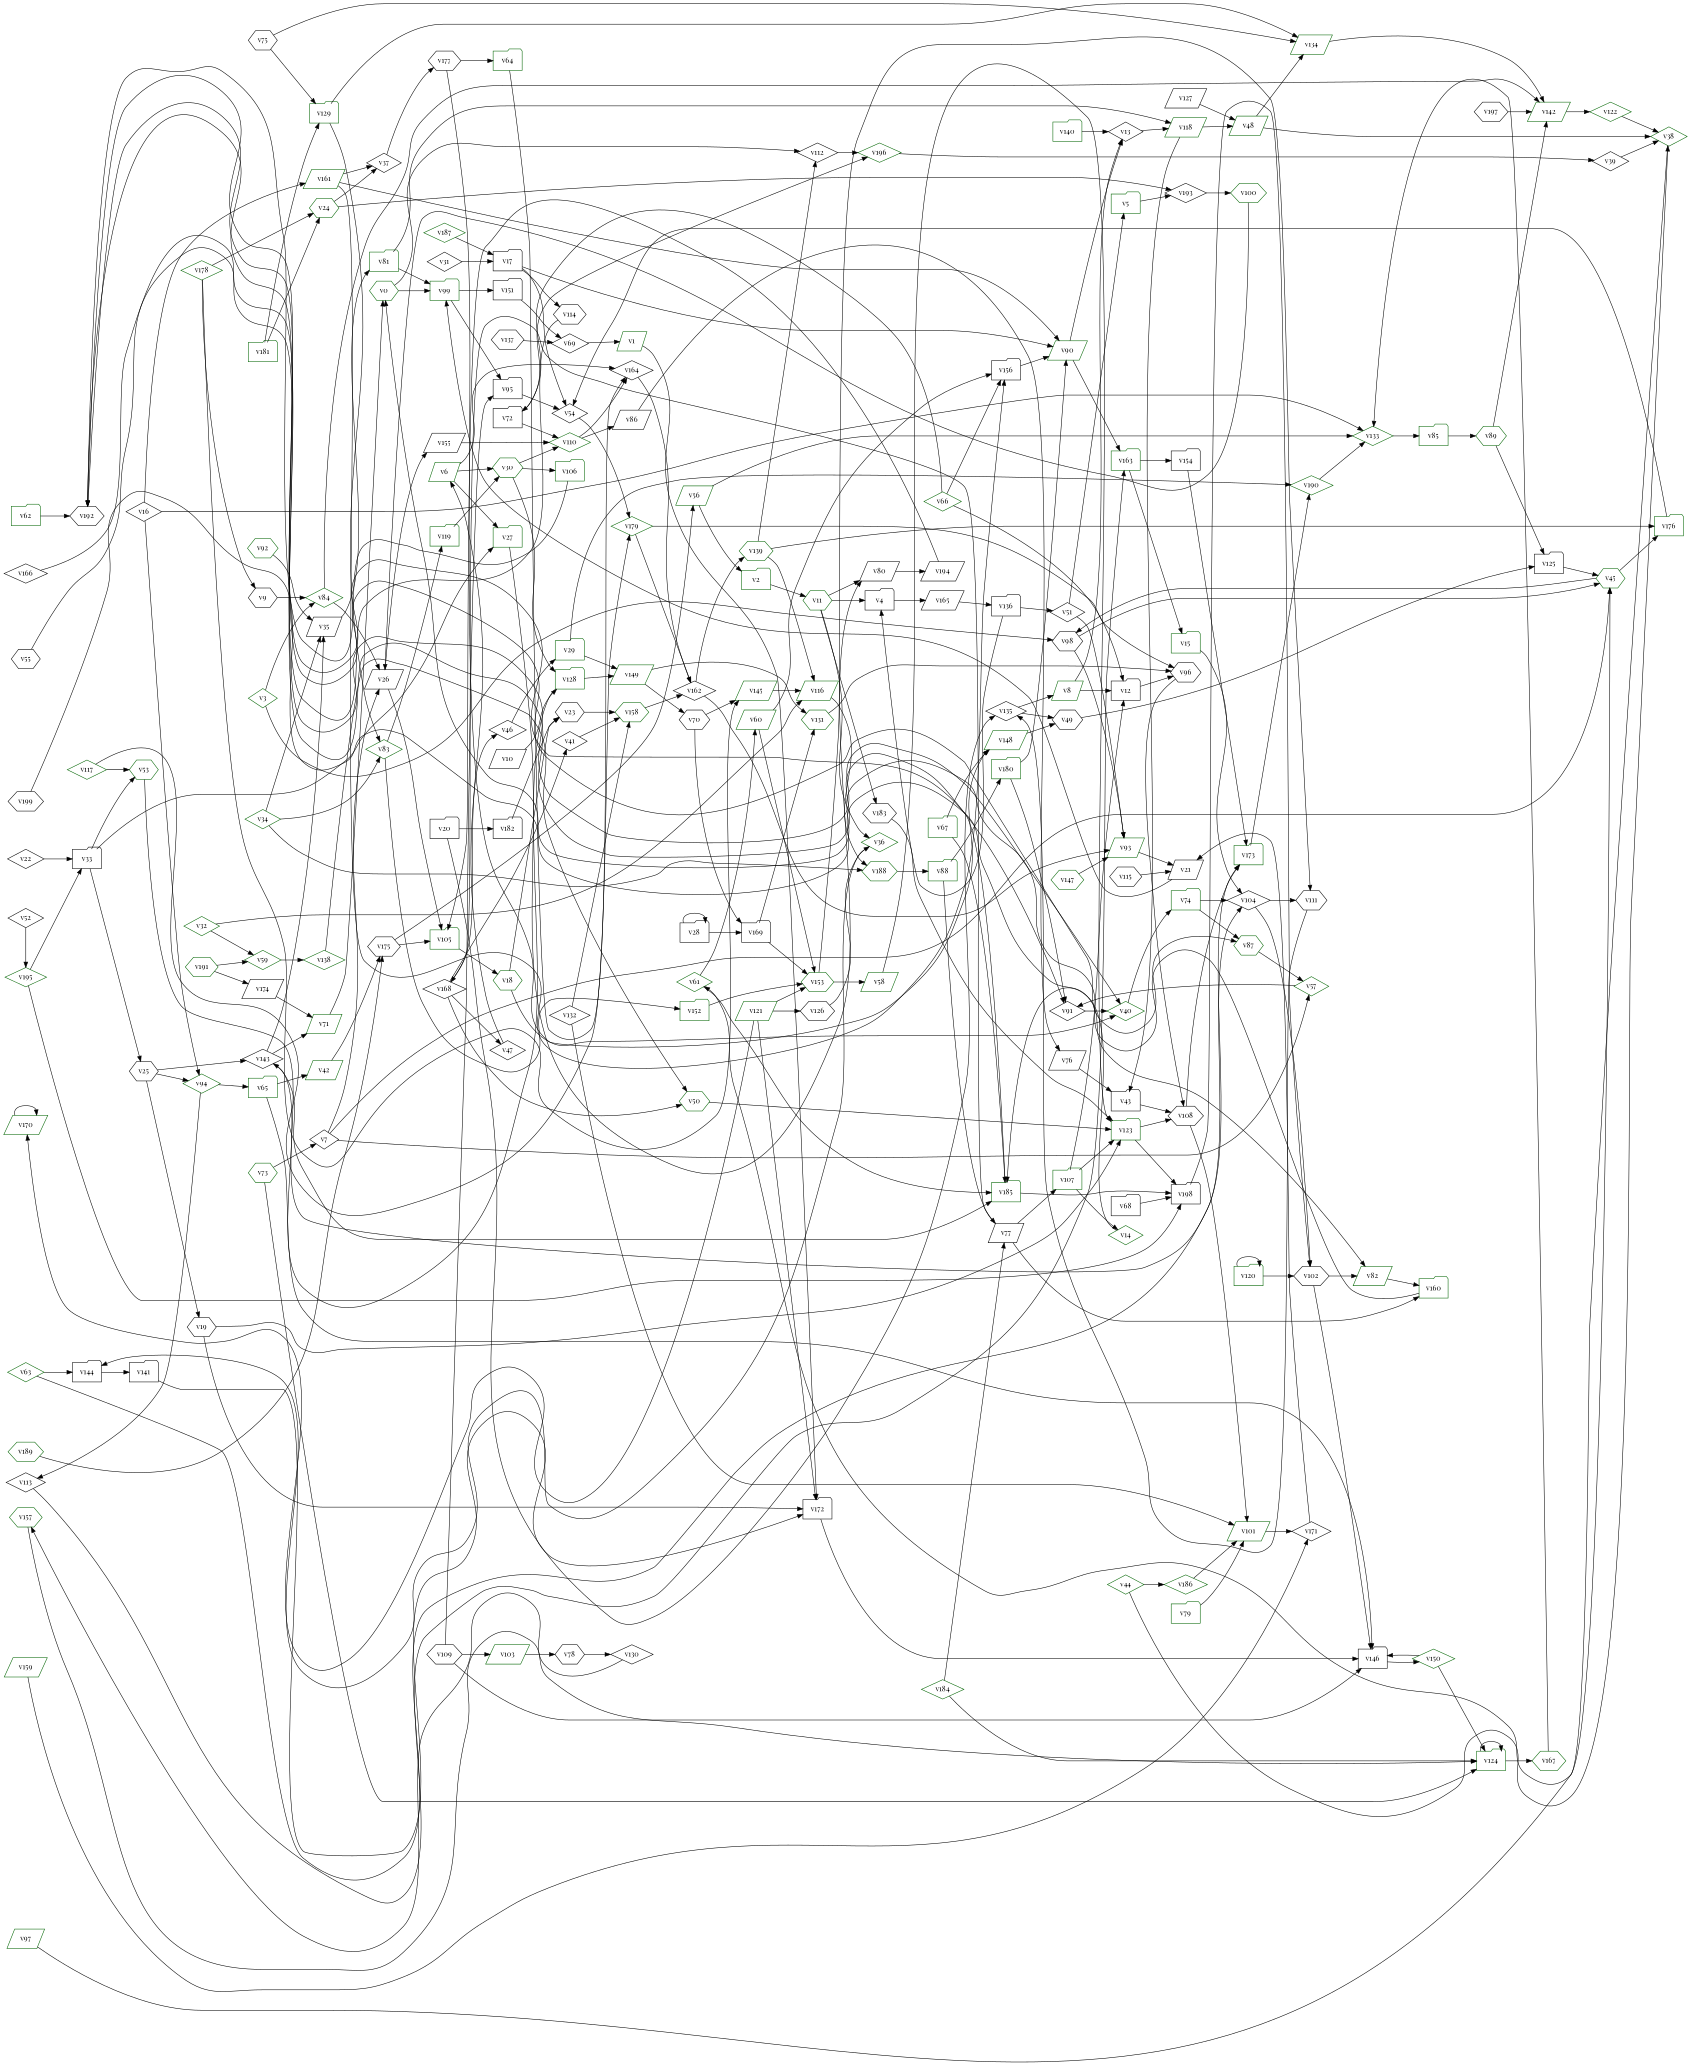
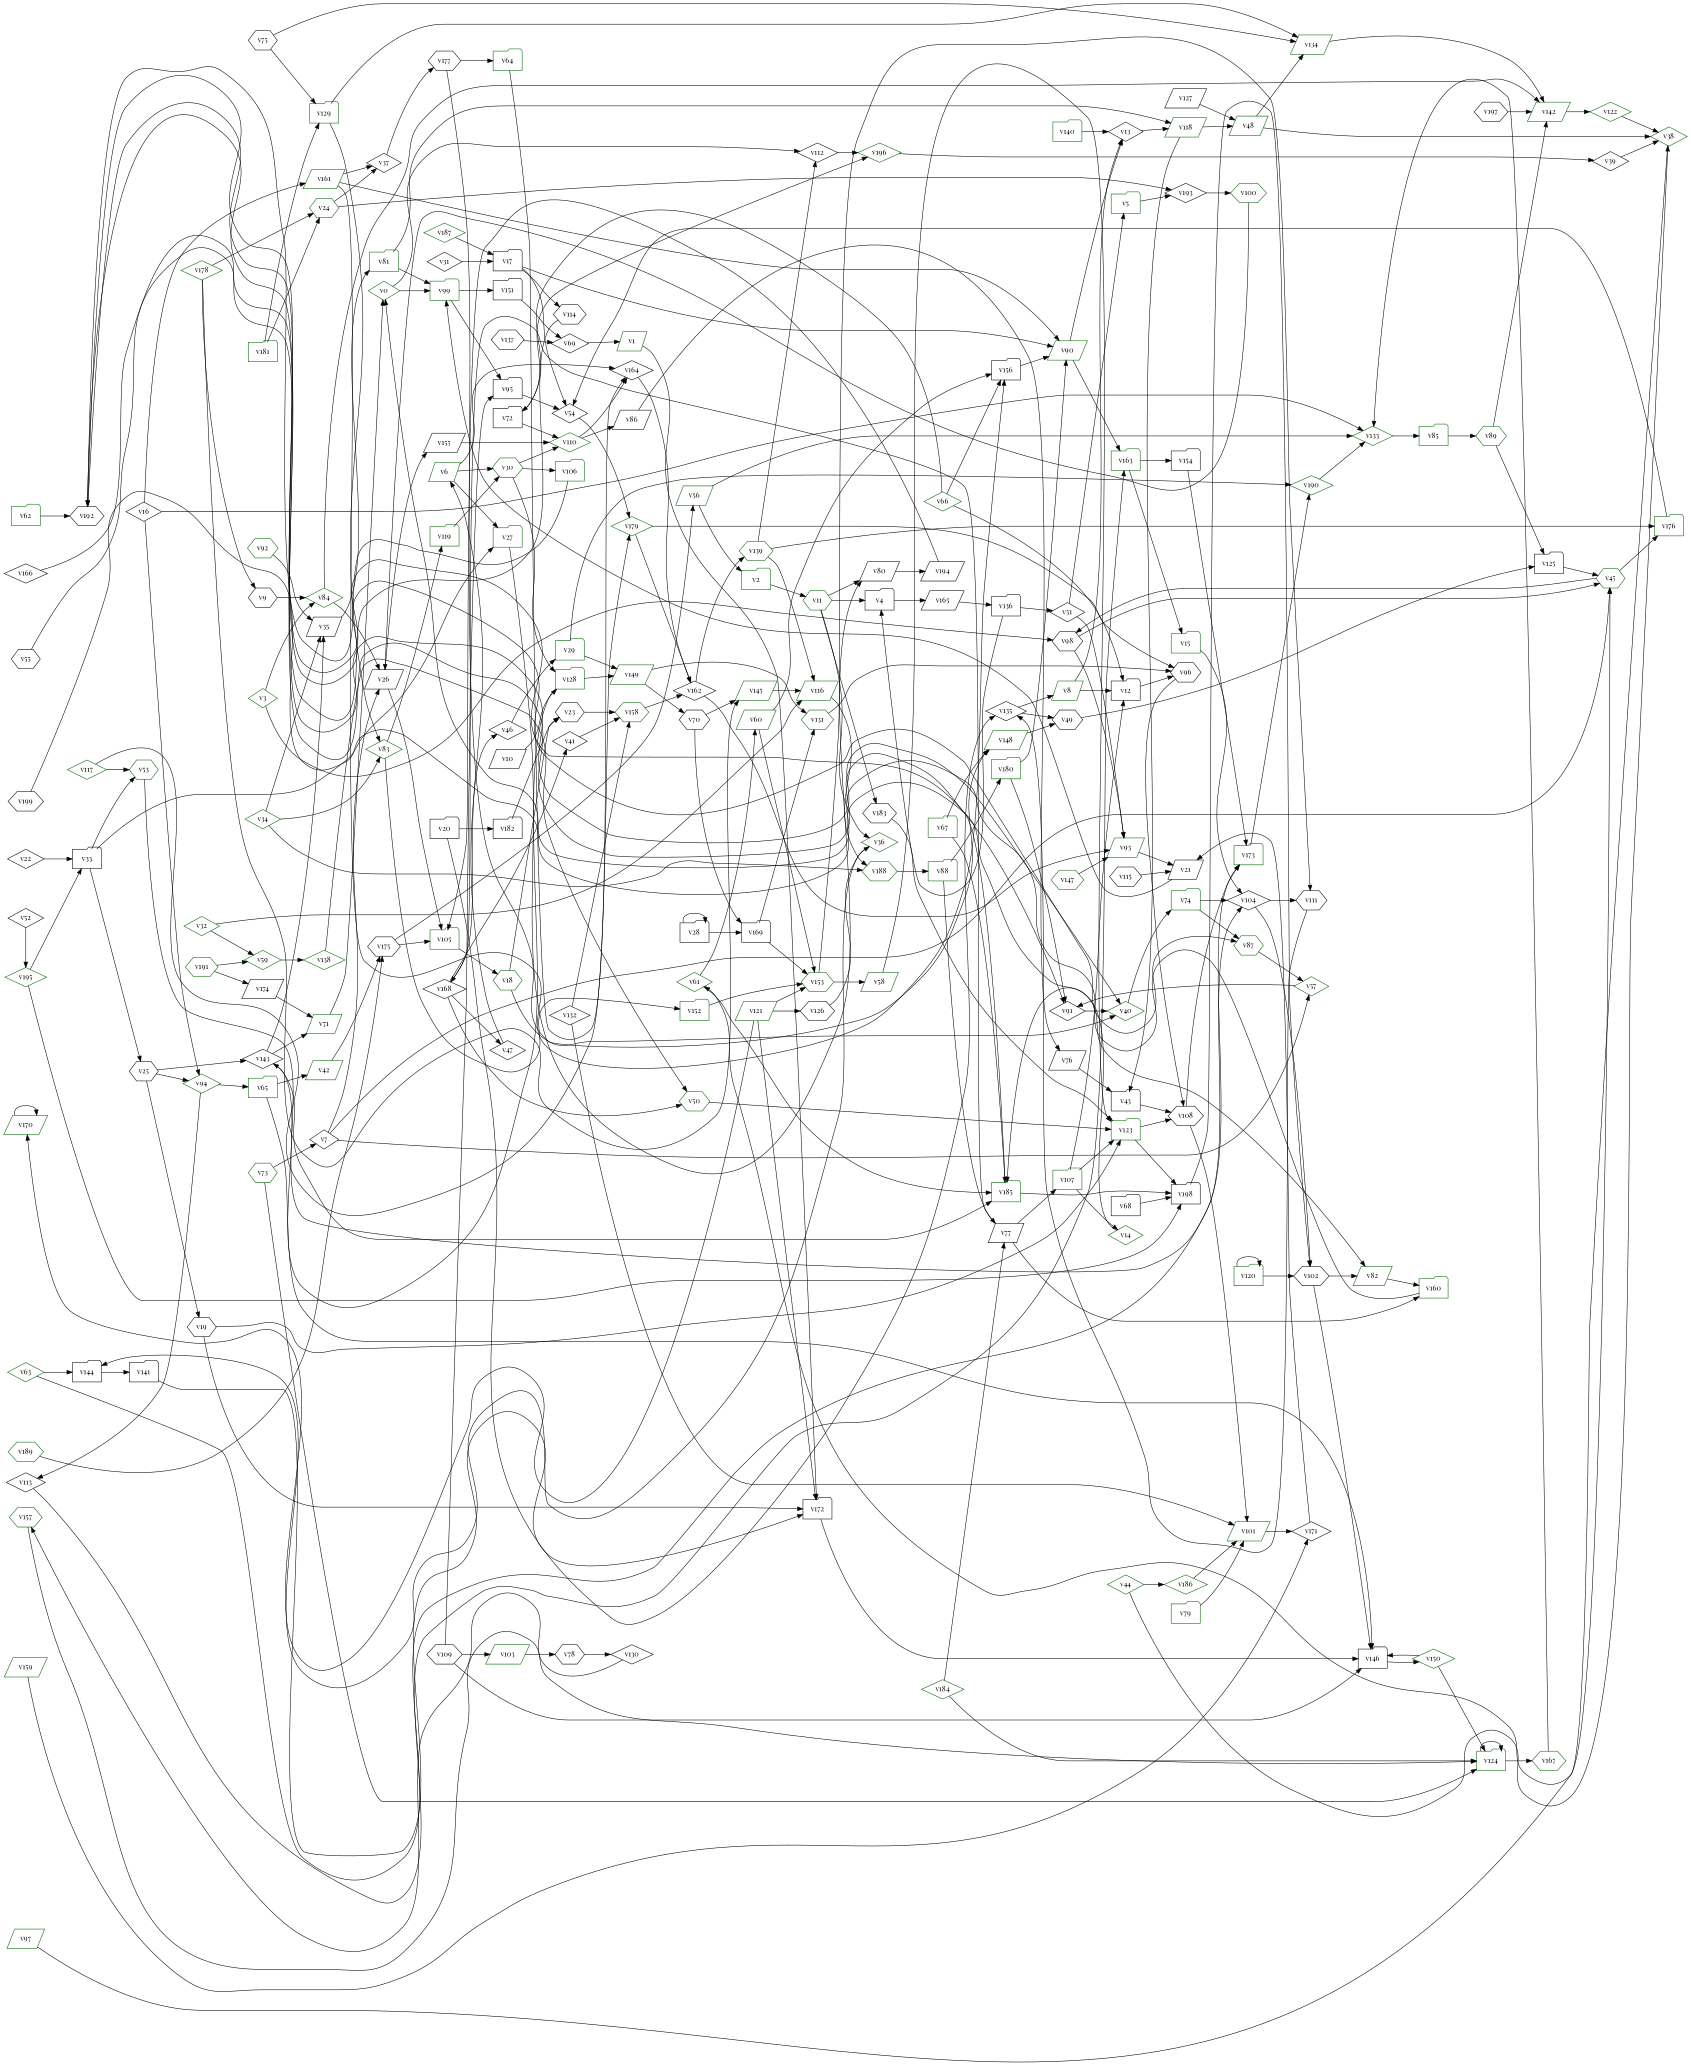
node "v0": shape hexagon -> diamond
